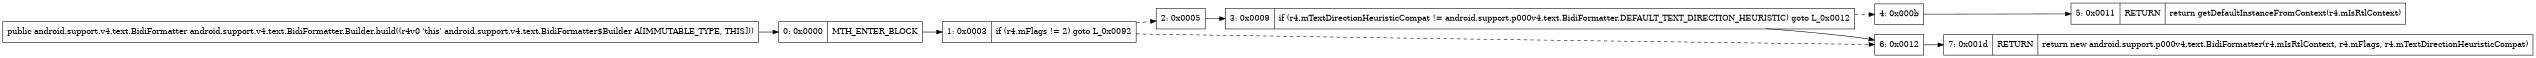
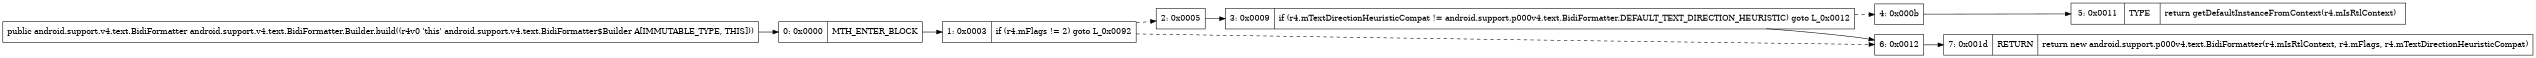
node "5: 0x0011": text "RETURN" -> "TYPE"
